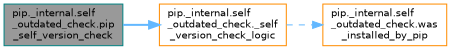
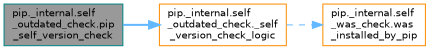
node "pip._internal.self _outdated_check.was _installed_by_pip": label "pip._internal.self _outdated_check.was _installed_by_pip" -> "pip._internal.self _was_check.was _installed_by_pip"
